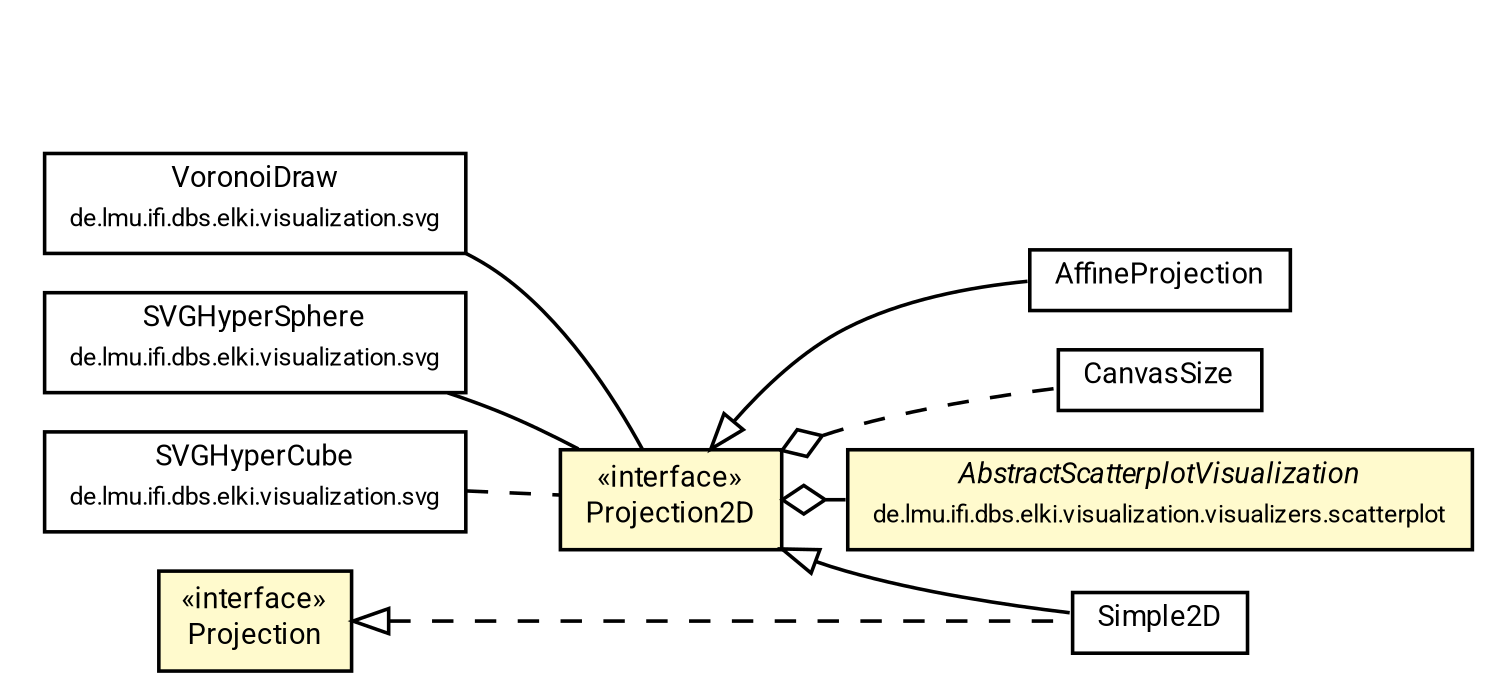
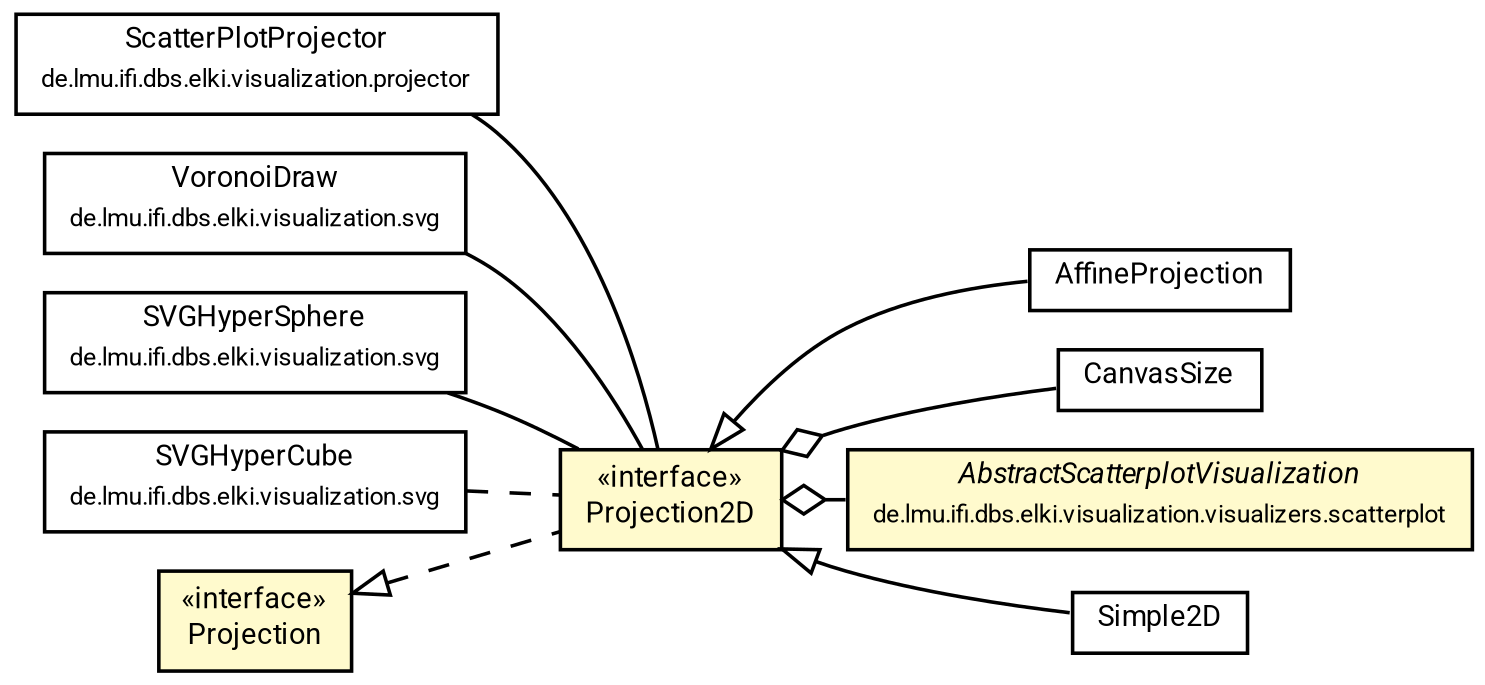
node "ScatterPlotProjector": added
edge "CanvasSize" -> "Projection2D": style dashed -> solid
edge "Simple2D" -> "Projection": now "Projection2D" -> "Projection"
